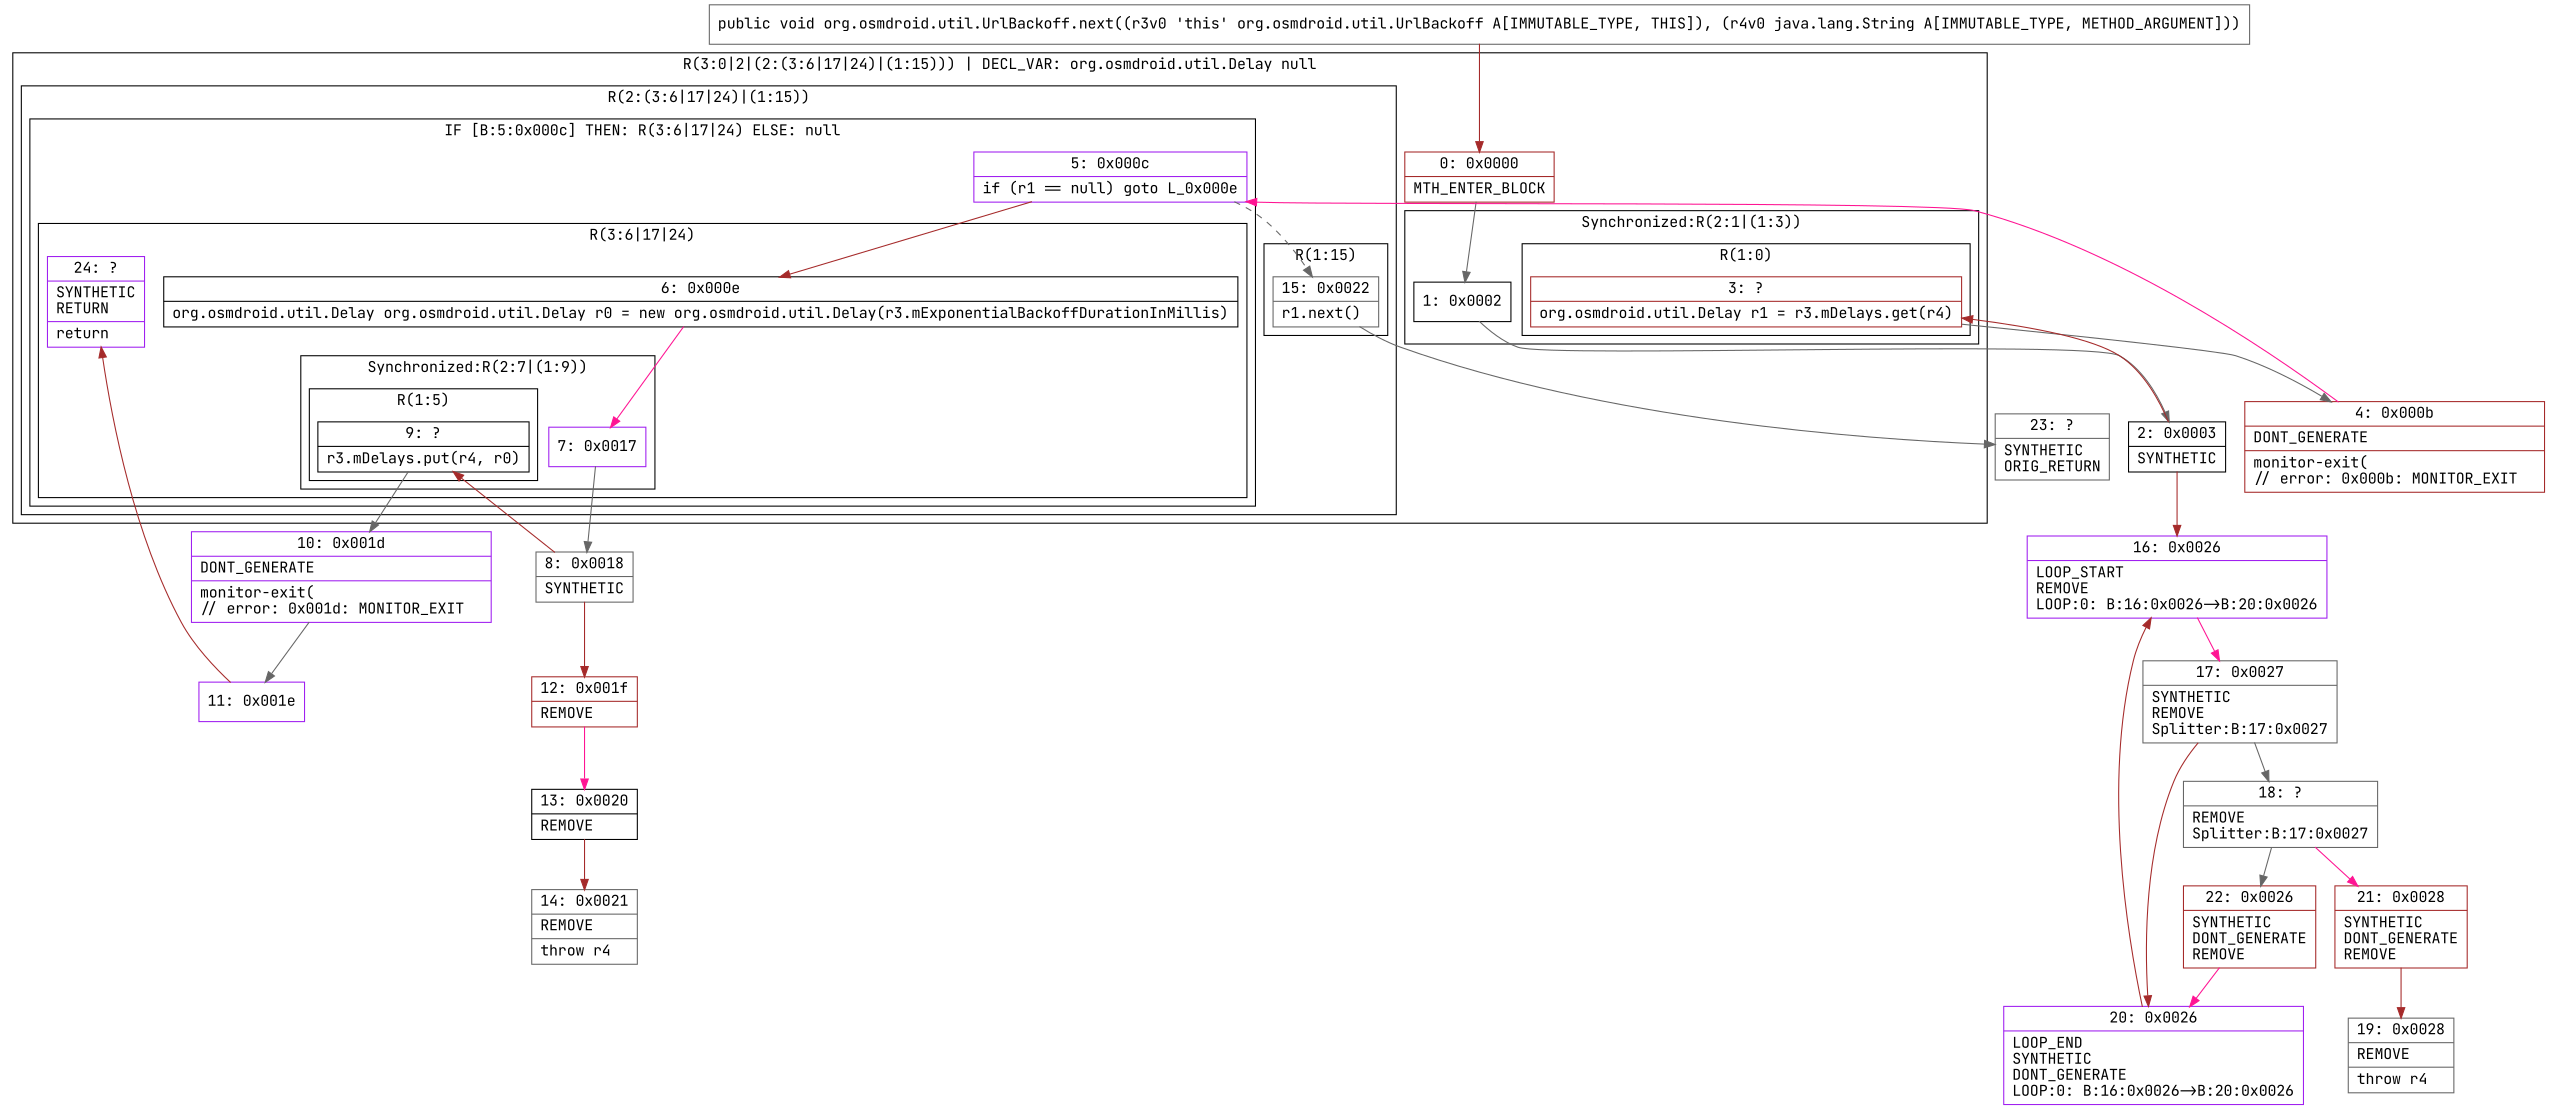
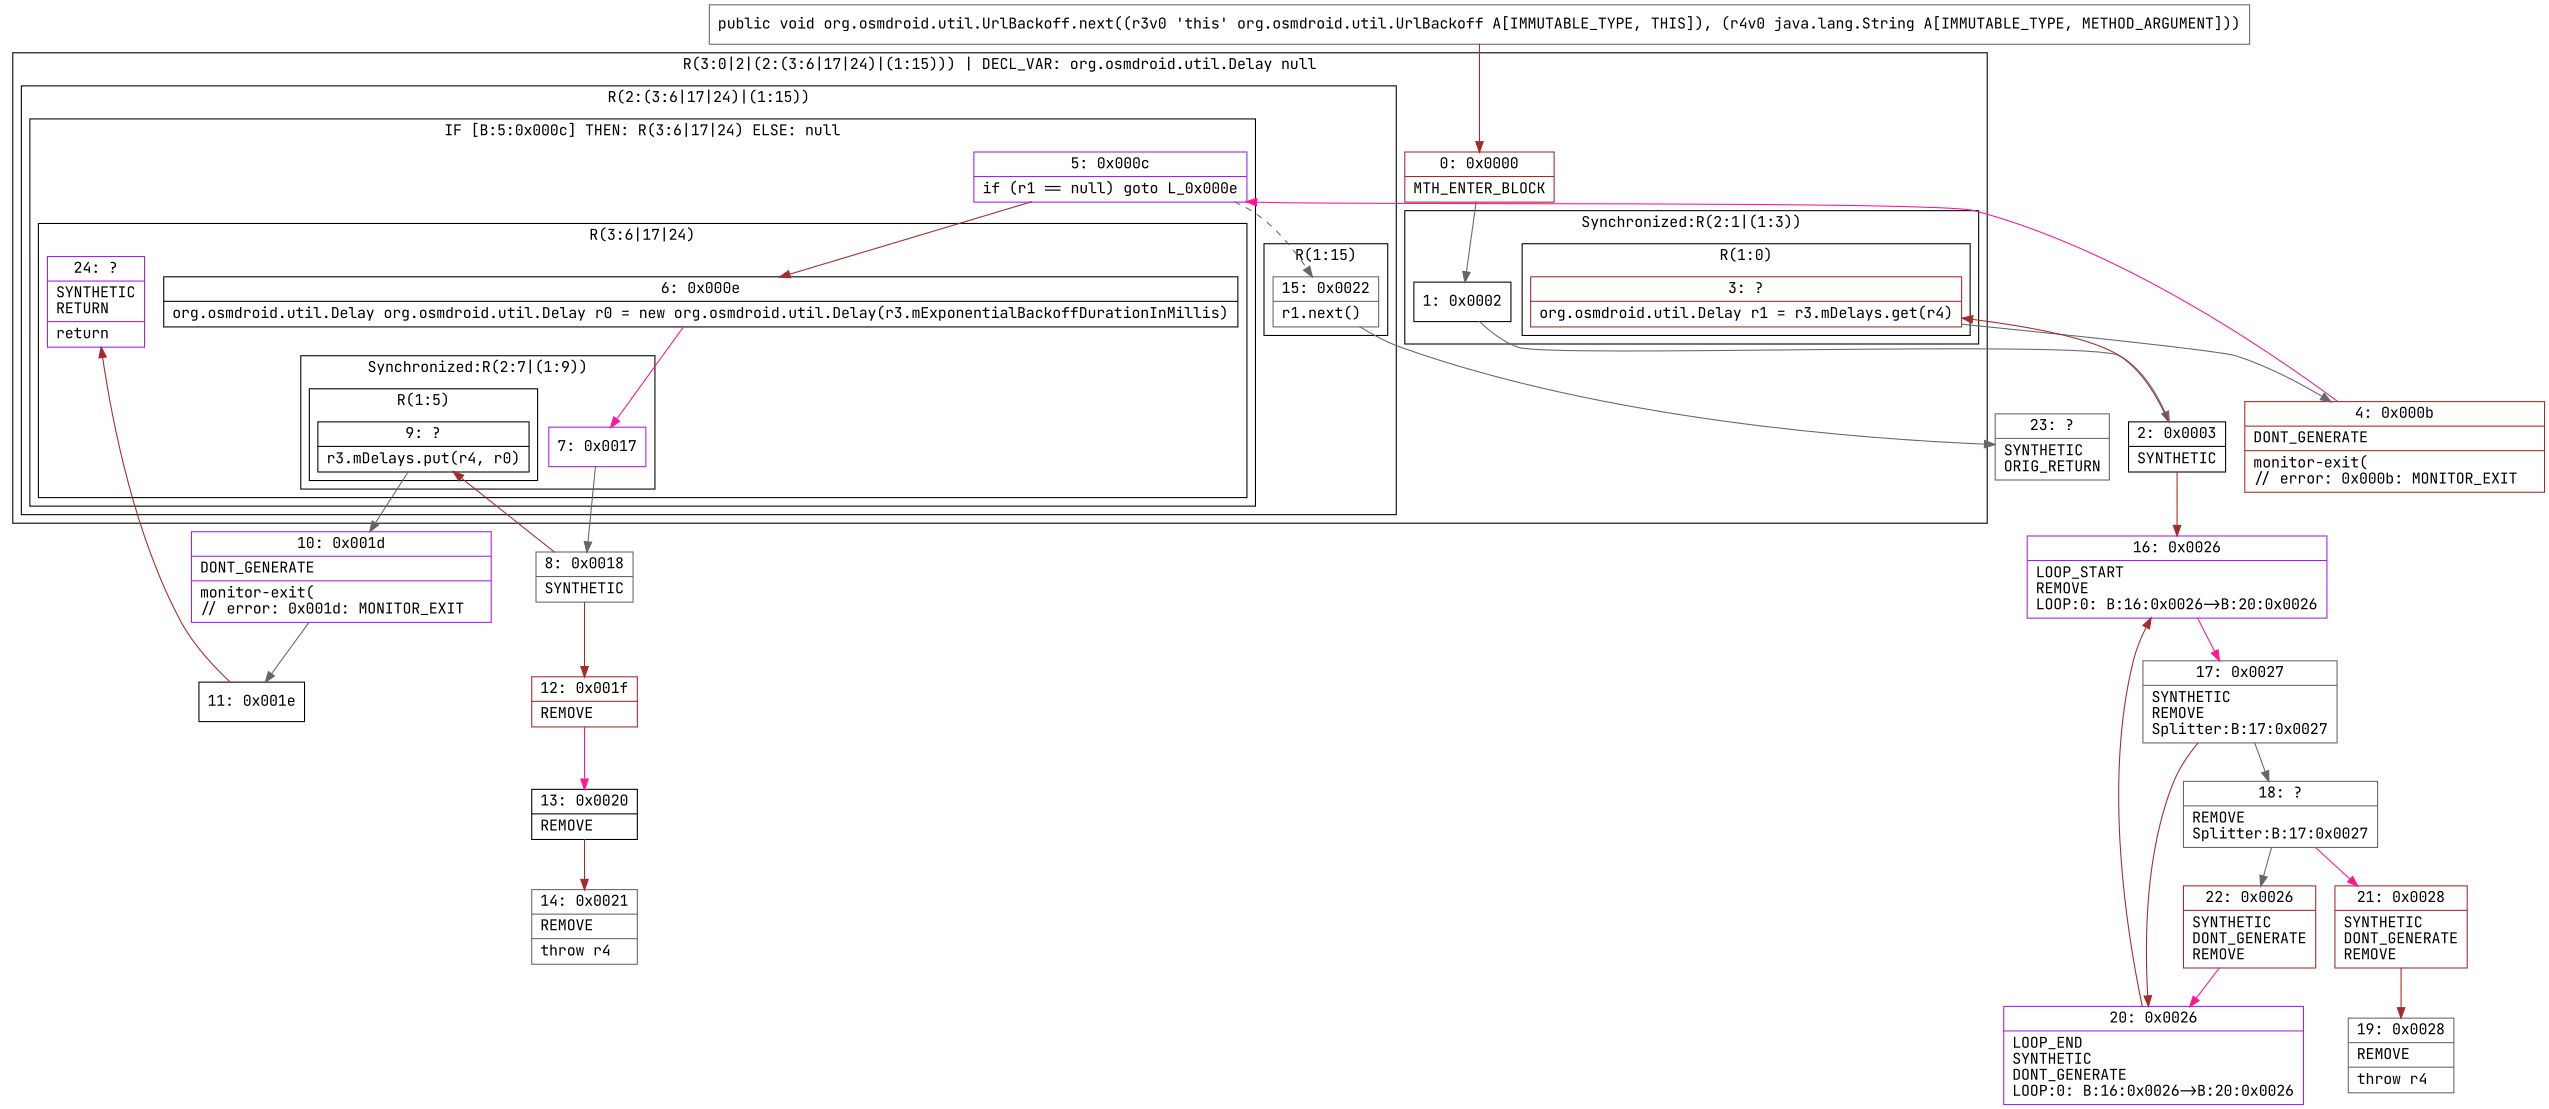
node "11: 0x001e": color purple -> black
